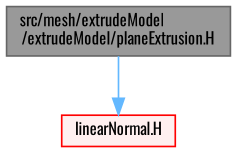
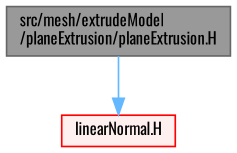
node "src/mesh/extrudeModel /extrudeModel/planeExtrusion.H": label "src/mesh/extrudeModel /extrudeModel/planeExtrusion.H" -> "src/mesh/extrudeModel /planeExtrusion/planeExtrusion.H"
